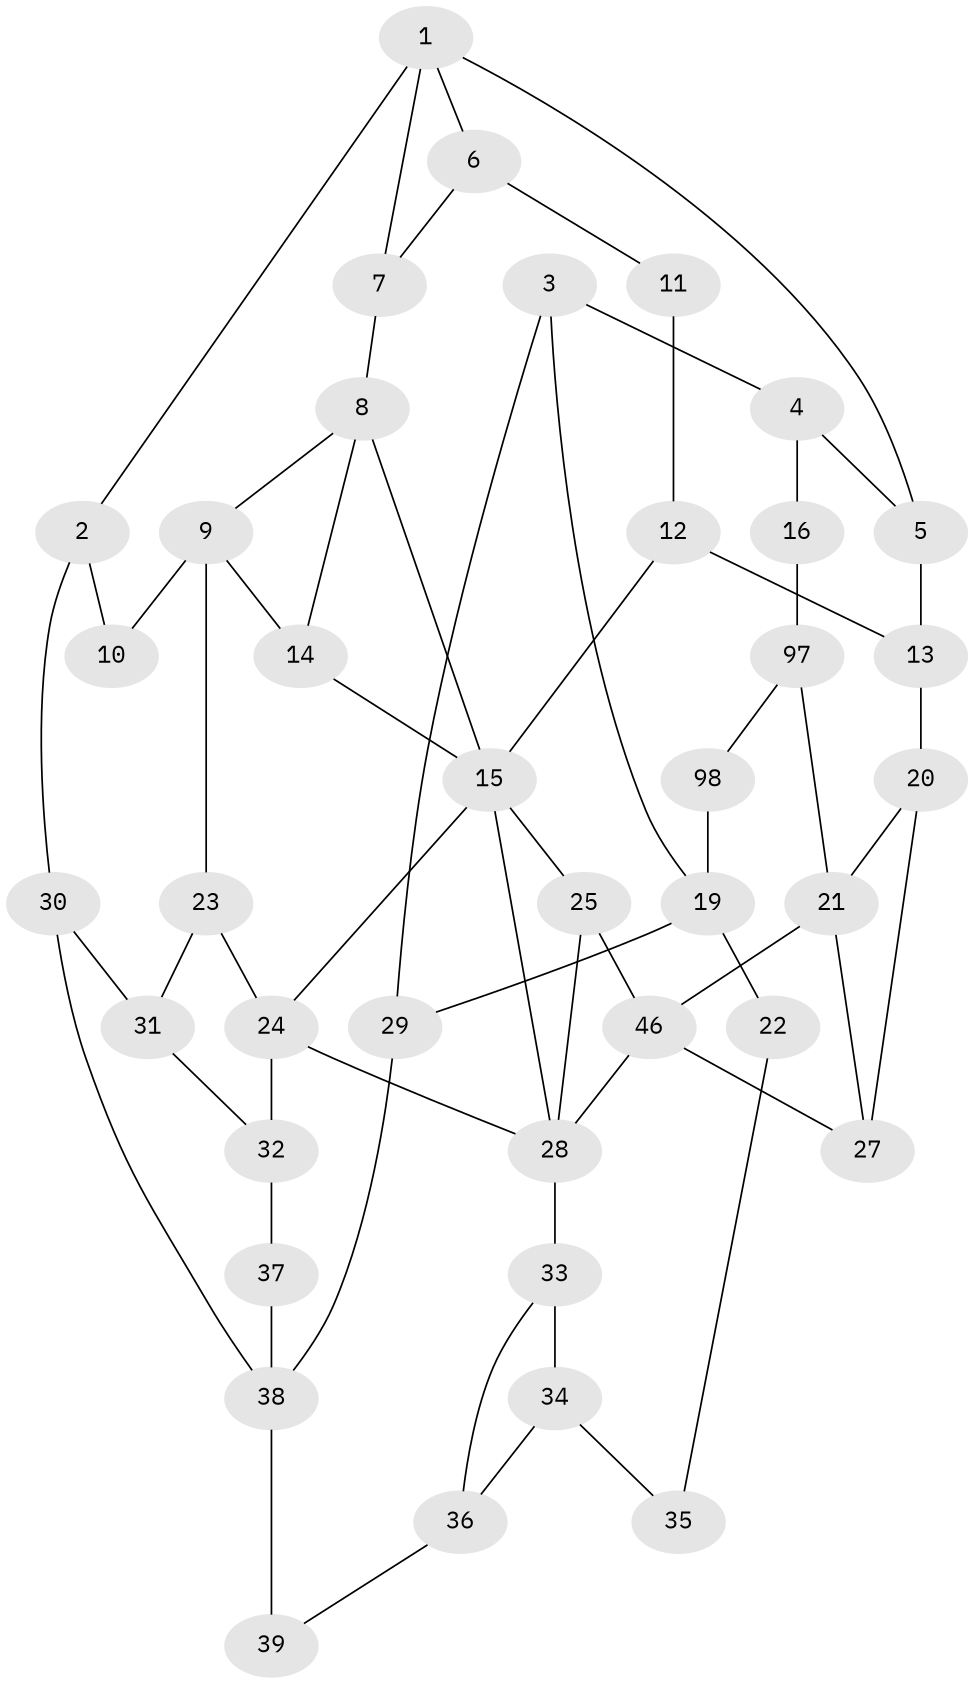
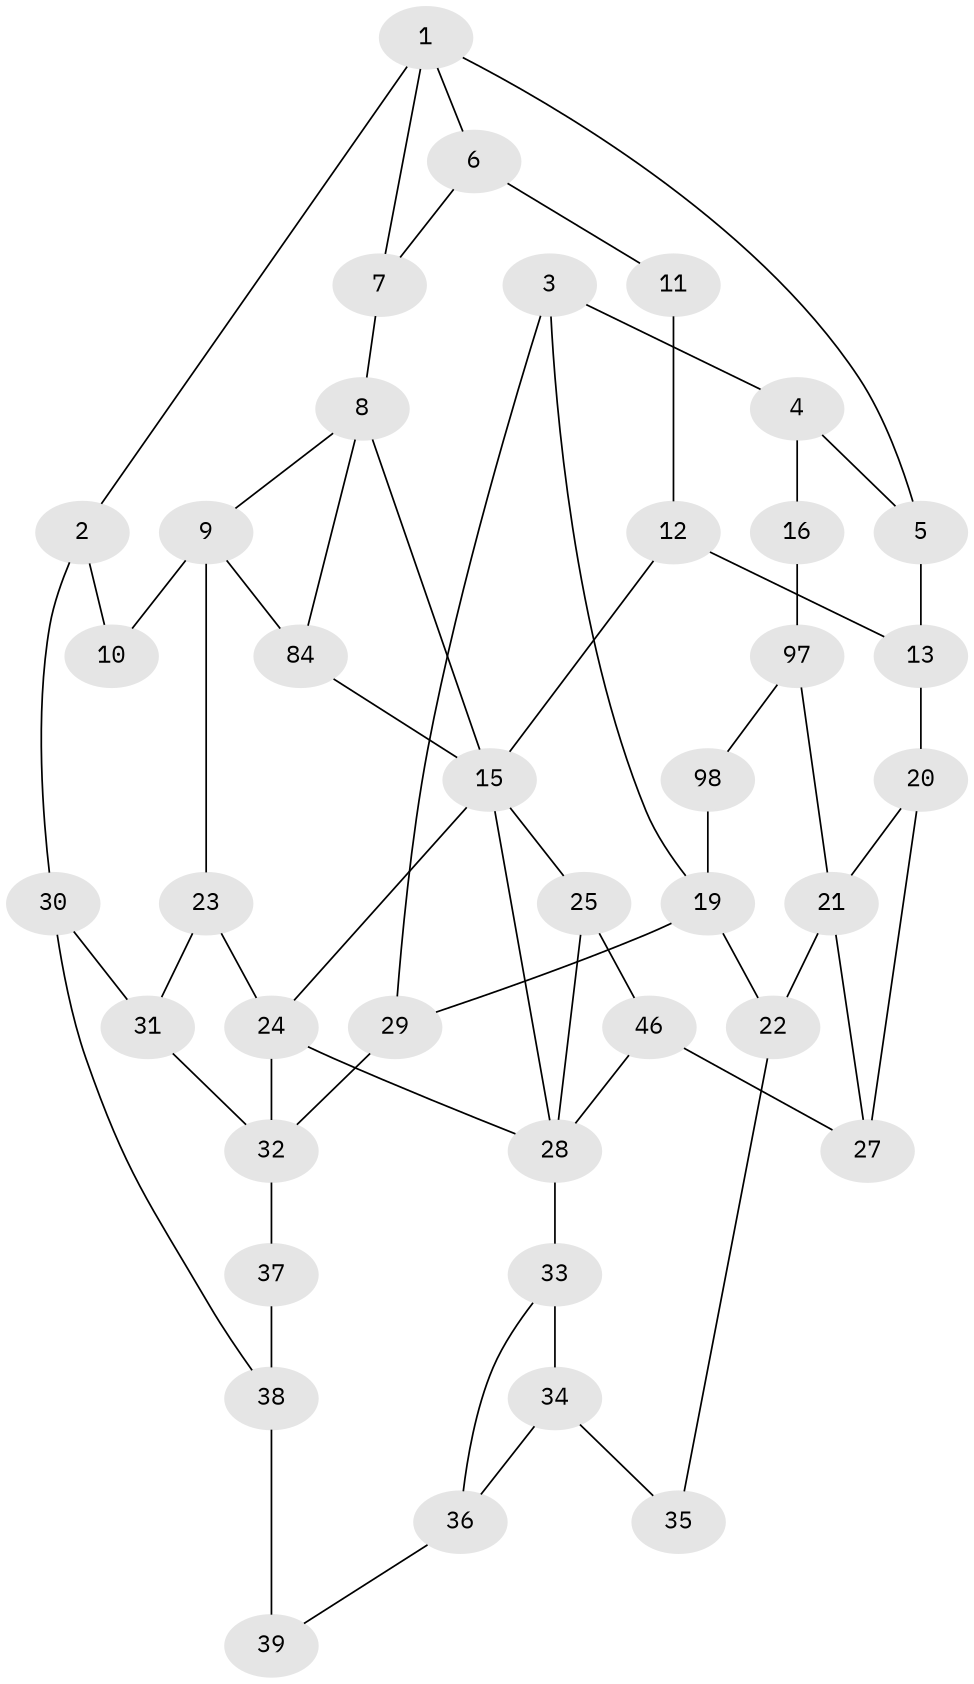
node "14": label "14" -> "84"
edge "21" -- "46": now "21" -- "22"
edge "29" -- "38": now "29" -- "32"
